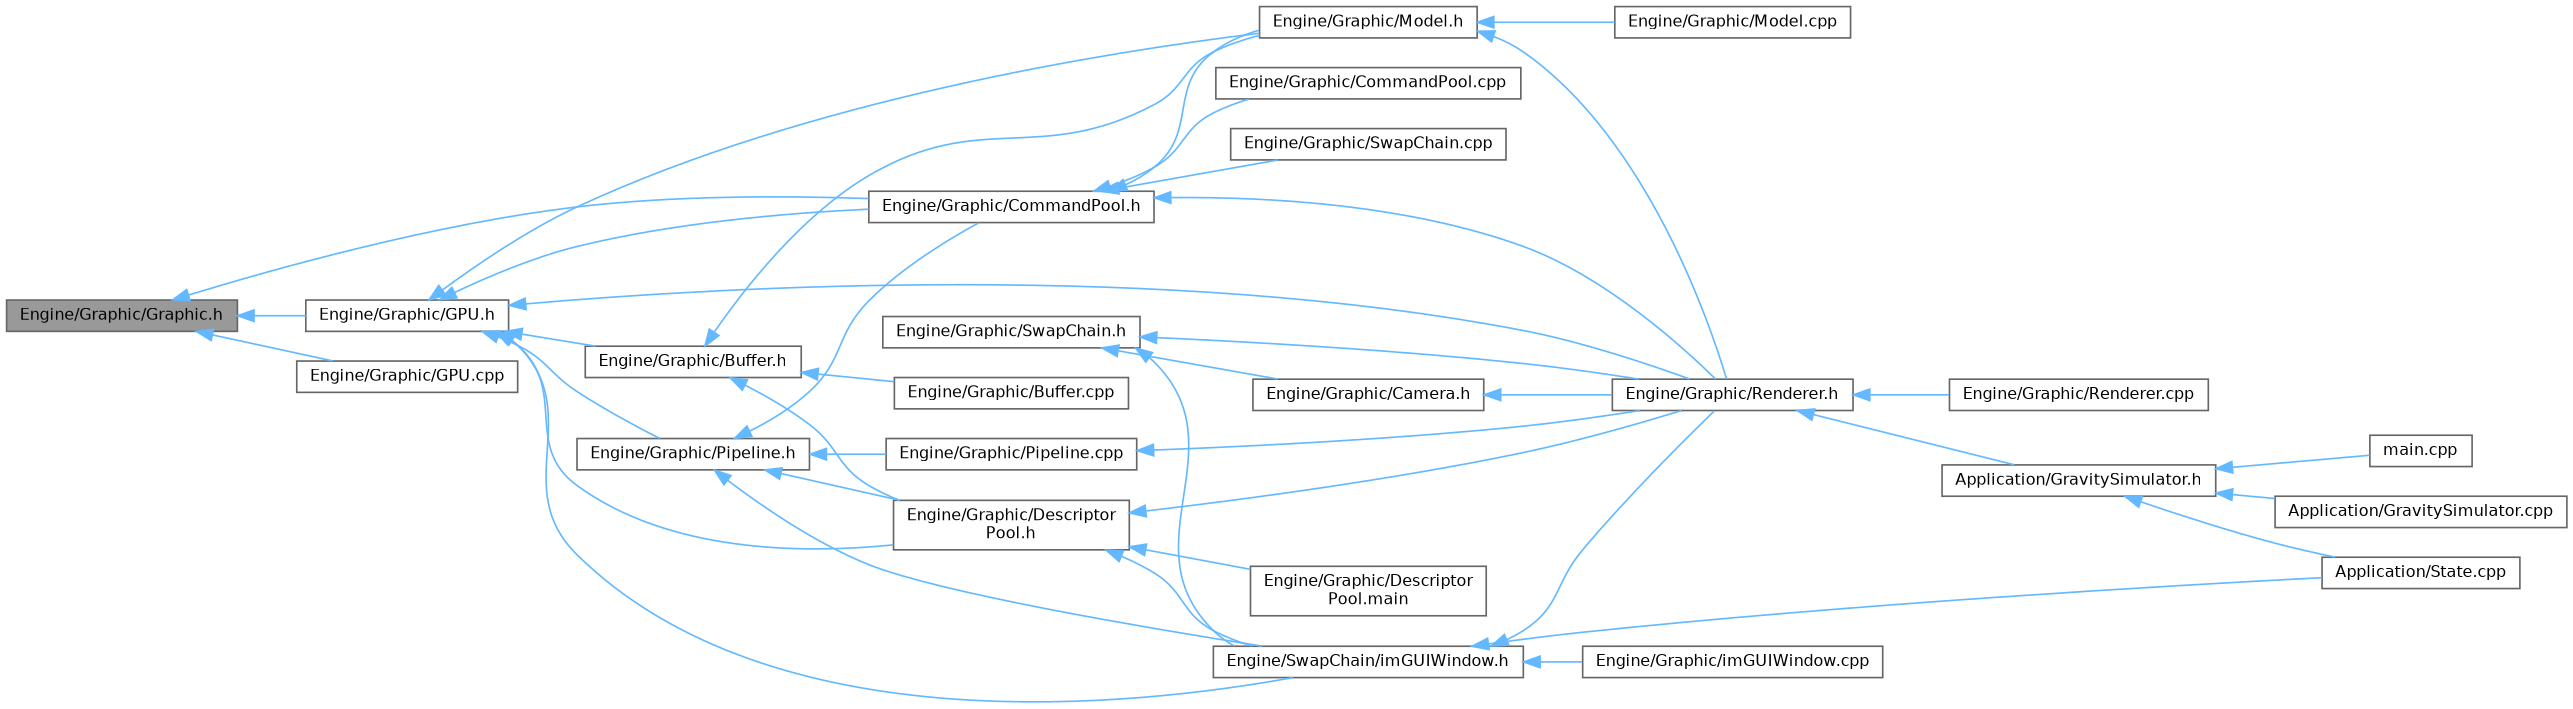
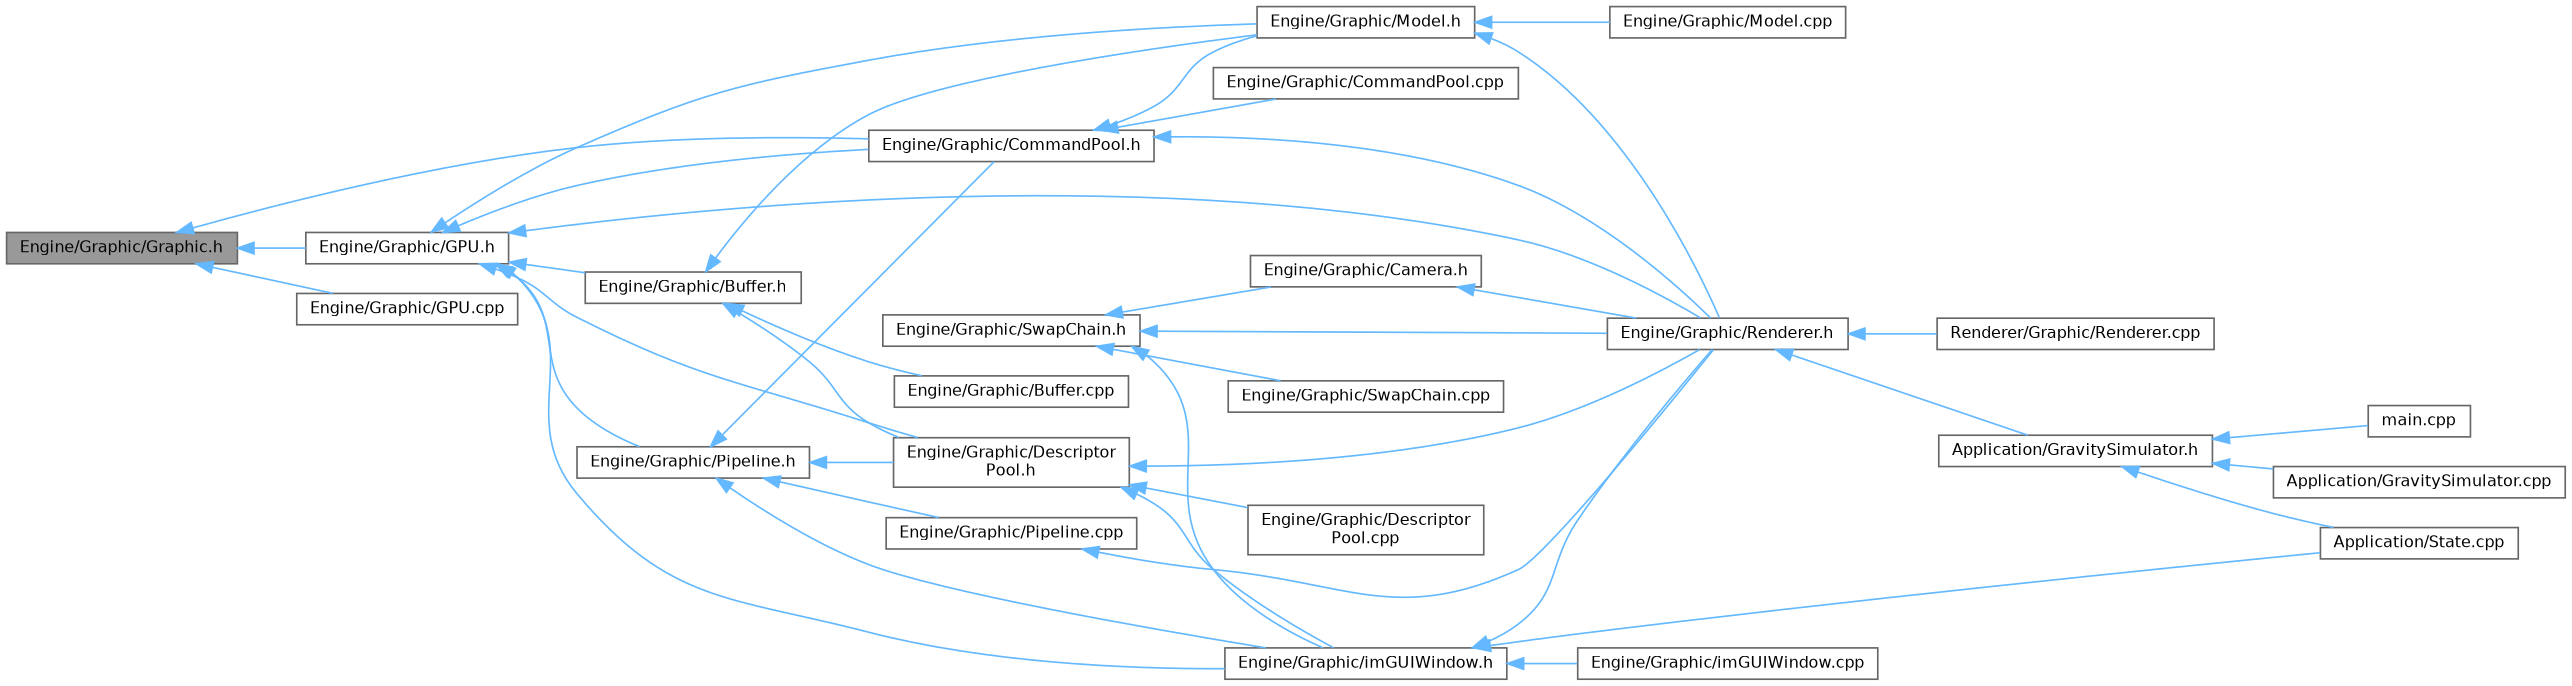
edge "Engine/Graphic/SwapChain.cpp" -> "Engine/Graphic/CommandPool.h": now "Engine/Graphic/SwapChain.cpp" -> "Engine/Graphic/SwapChain.h"
node "Engine/Graphic/Renderer.cpp": label "Engine/Graphic/Renderer.cpp" -> "Renderer/Graphic/Renderer.cpp"
node "Engine/Graphic/Descriptor Pool.main": label "Engine/Graphic/Descriptor Pool.main" -> "Engine/Graphic/Descriptor Pool.cpp"
node "Engine/SwapChain/imGUIWindow.h": label "Engine/SwapChain/imGUIWindow.h" -> "Engine/Graphic/imGUIWindow.h"
